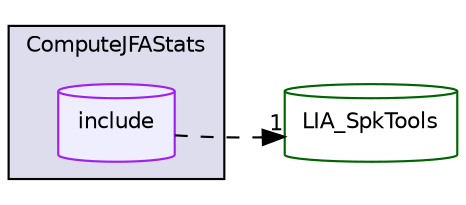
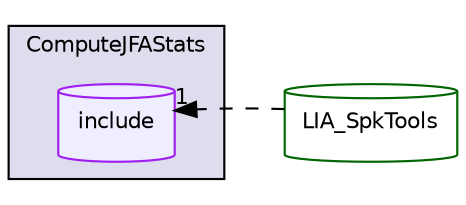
edge "include" -> "LIA_SpkTools": reversed
